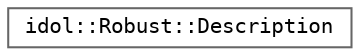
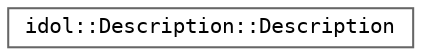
node "idol::Robust::Description": label "idol::Robust::Description" -> "idol::Description::Description"
